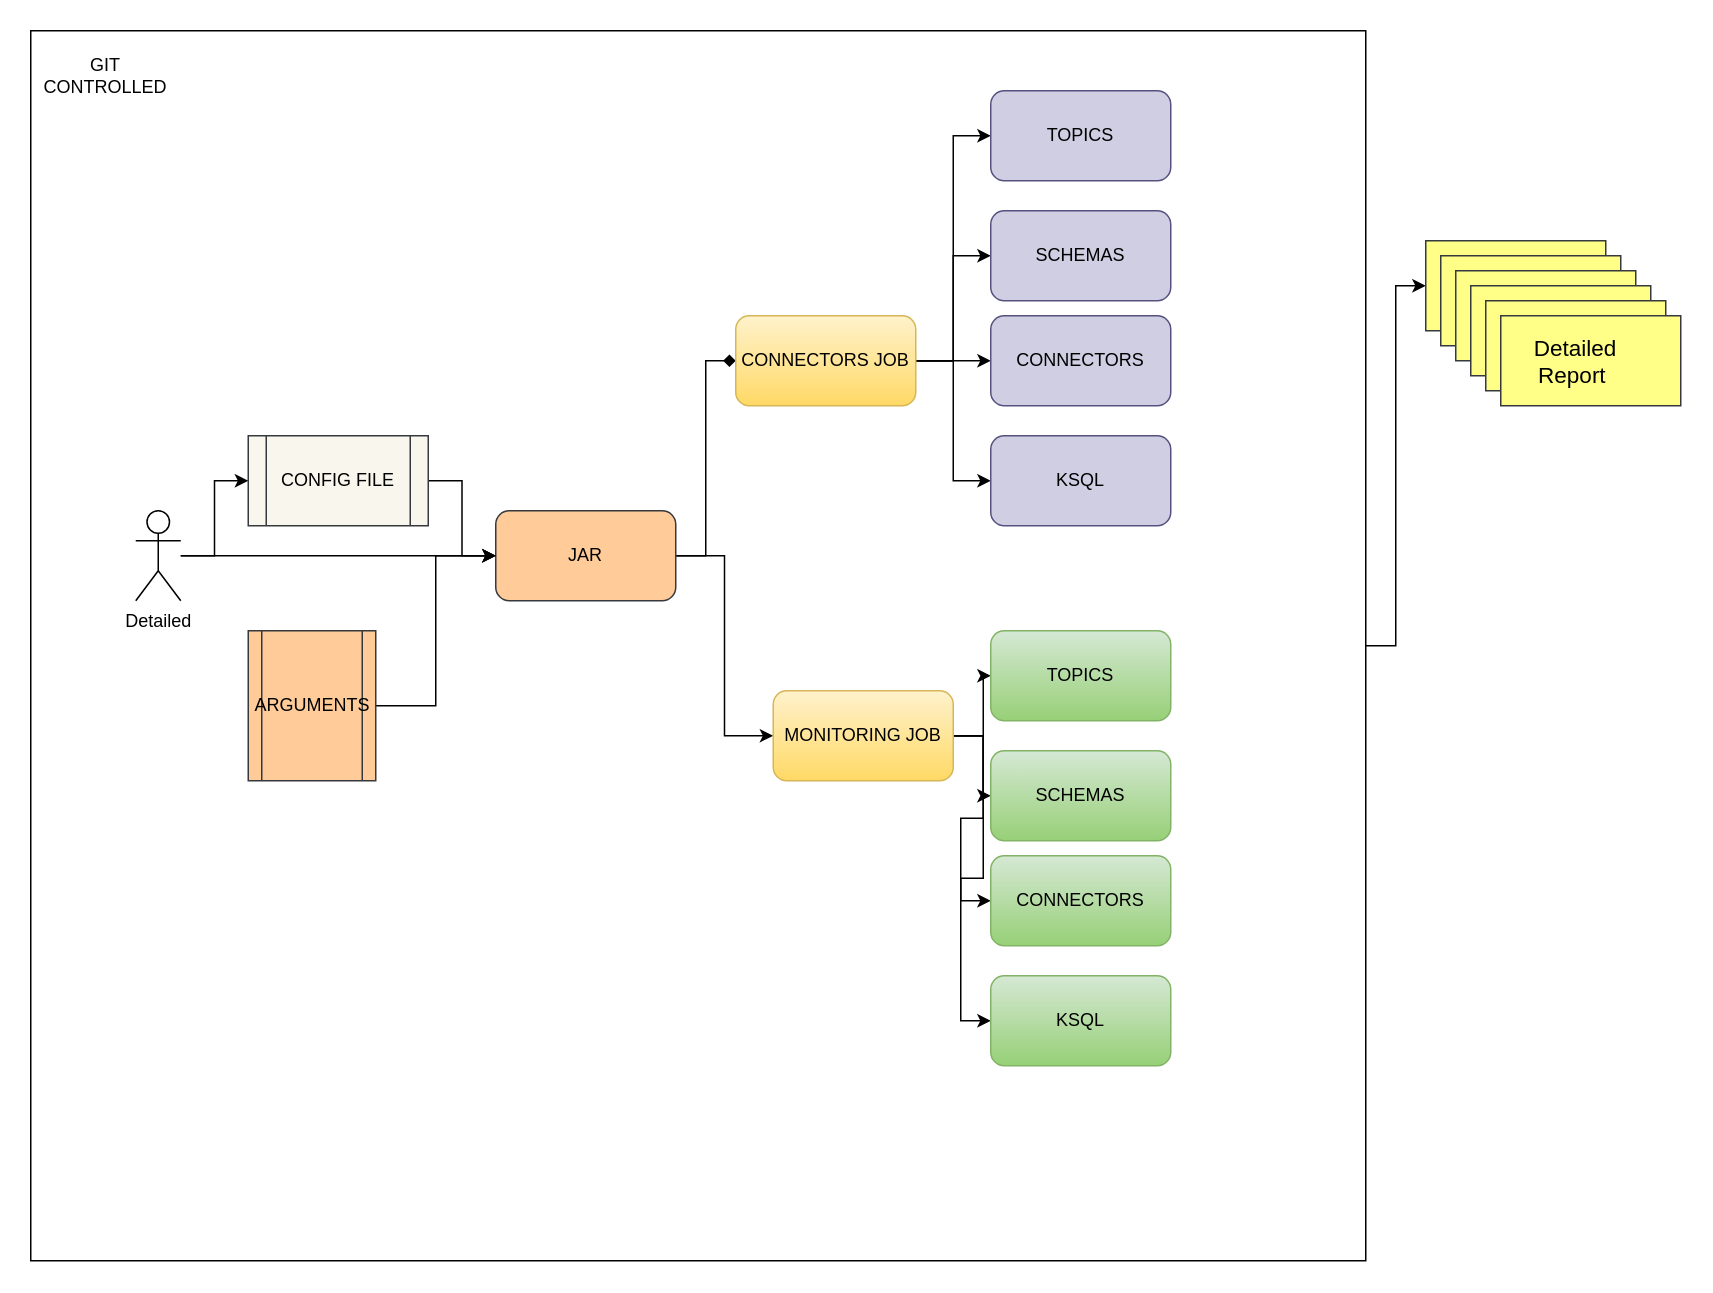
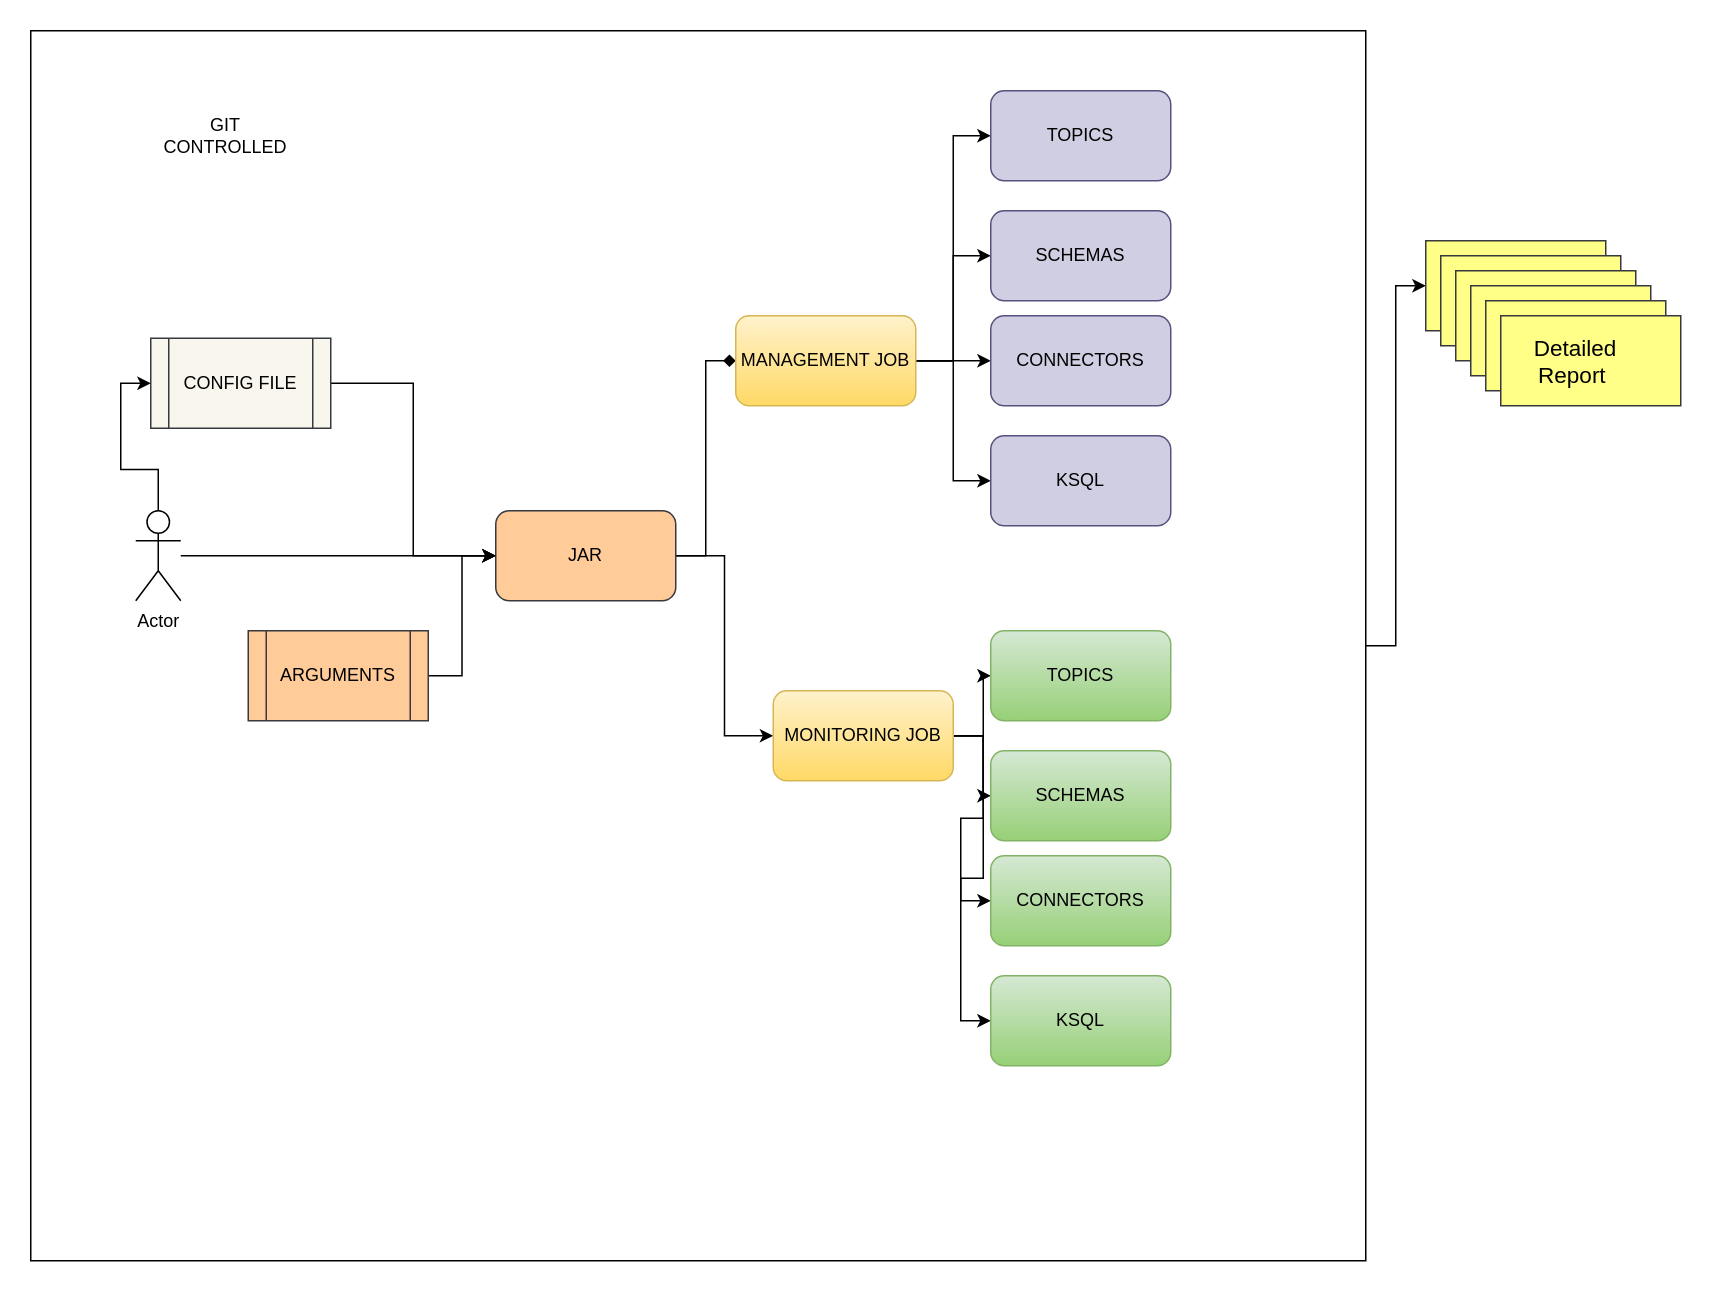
node "GIT CONTROLLED": moved (106, 76) -> (226, 136)
node "CONNECTORS JOB": label "CONNECTORS JOB" -> "MANAGEMENT JOB"
node "CONFIG FILE": moved (338, 481) -> (241, 383)
node "Detailed": label "Detailed" -> "Actor"
node "ARGUMENTS": size 128x150 -> 180x90
